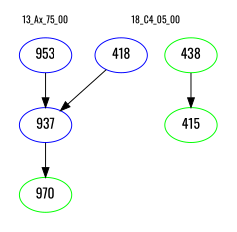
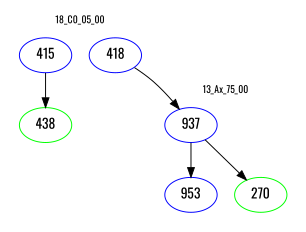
cluster "18_C4_05_00": label "18_C4_05_00" -> "18_C0_05_00"
edge "953" -> "937": reversed
edge "438" -> "415": reversed
node "415": color green -> blue
node "970": label "970" -> "270"
